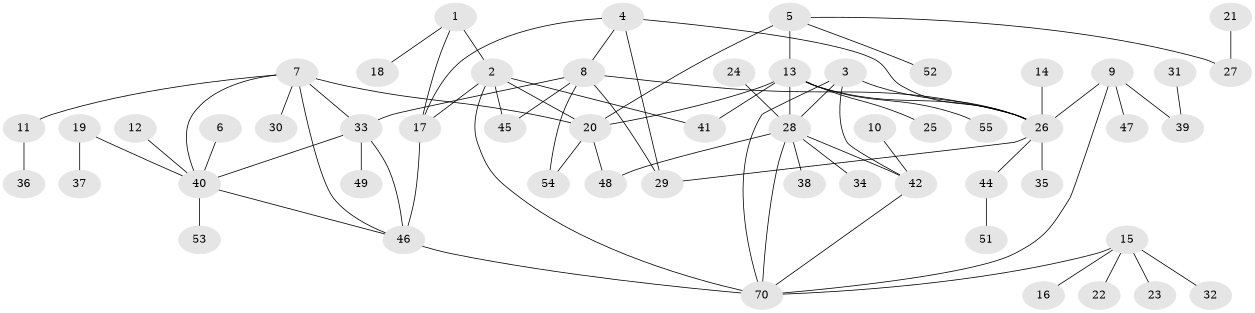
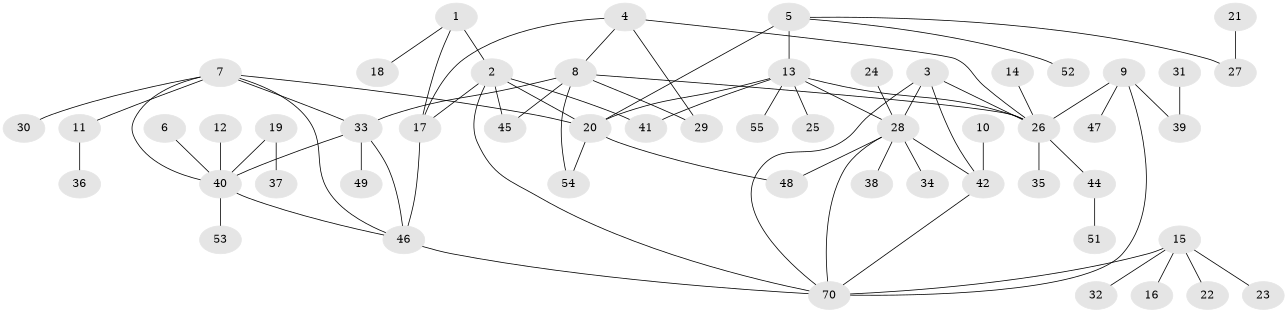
edge "26" -- "29": removed
